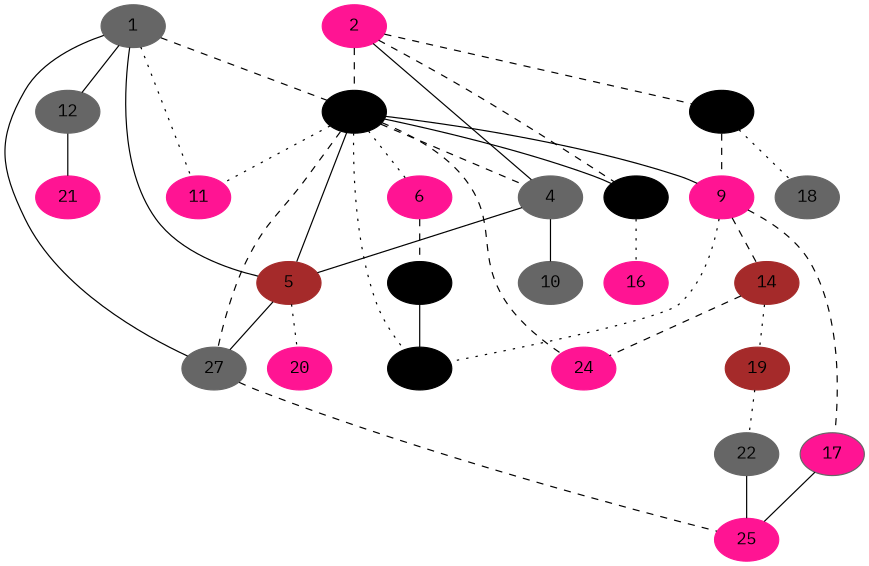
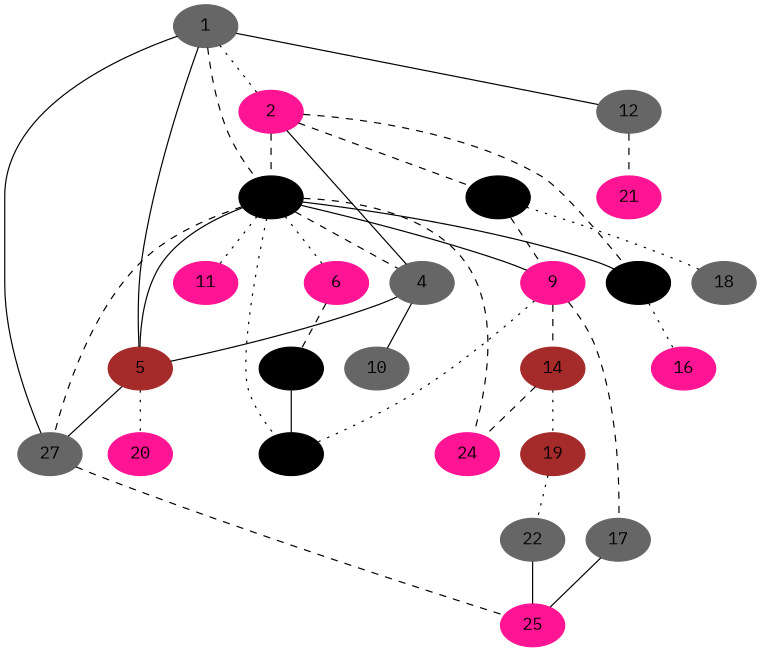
edge "1" -- "11": now "1" -- "2"
edge "12" -- "21": style solid -> dashed
node "17": fillcolor deeppink -> gray40
